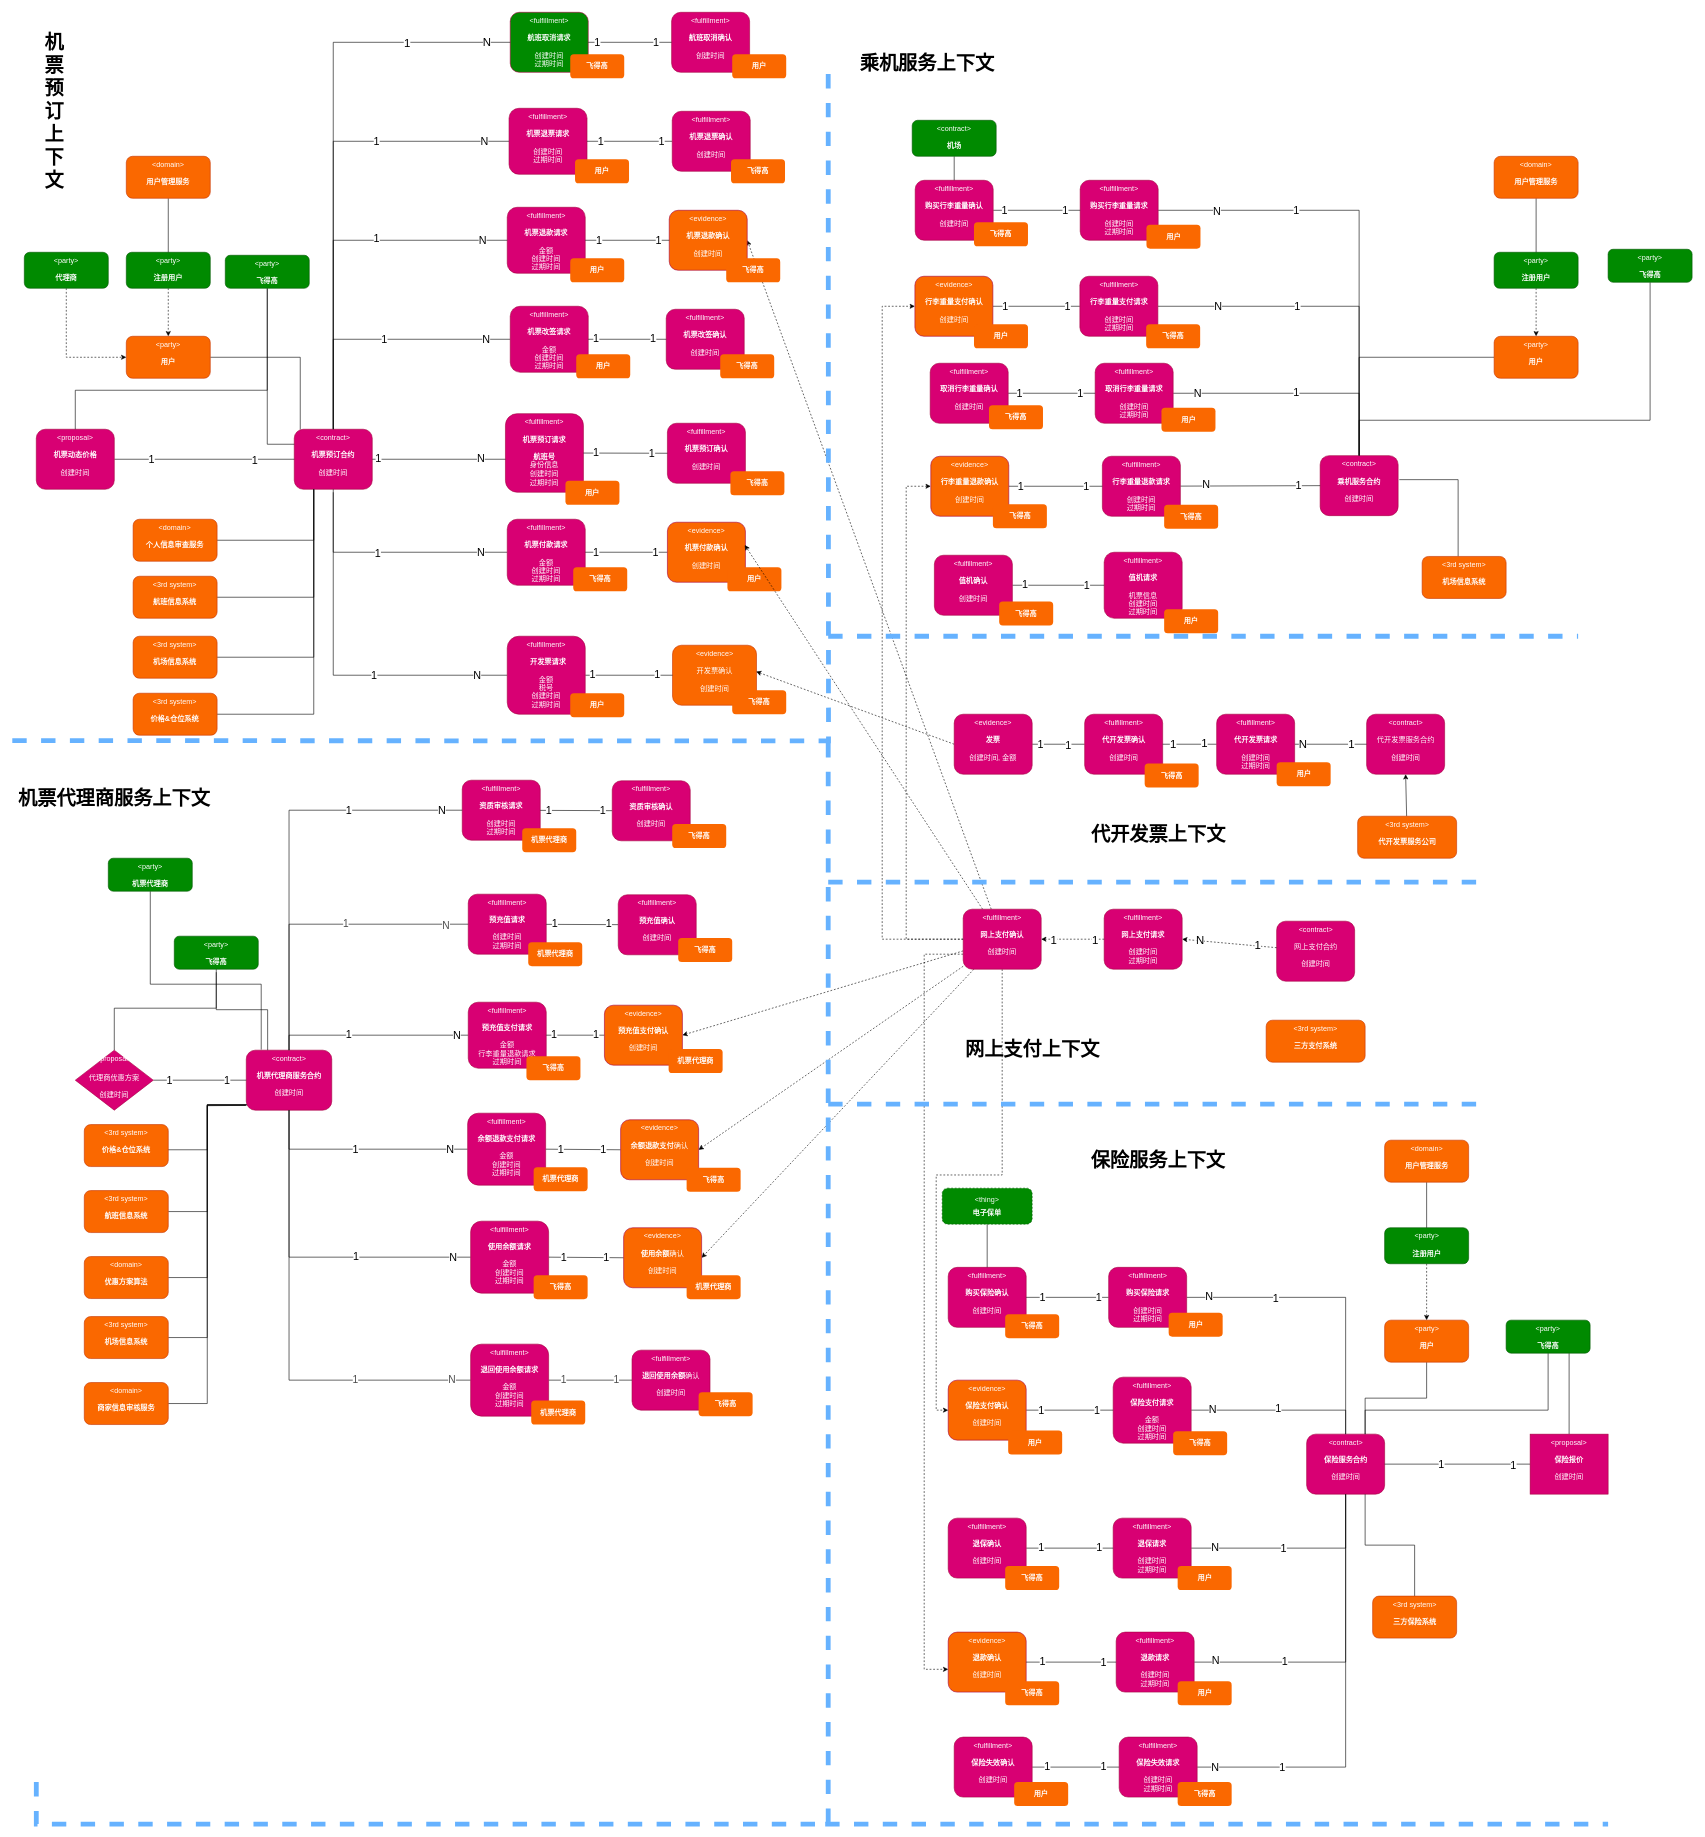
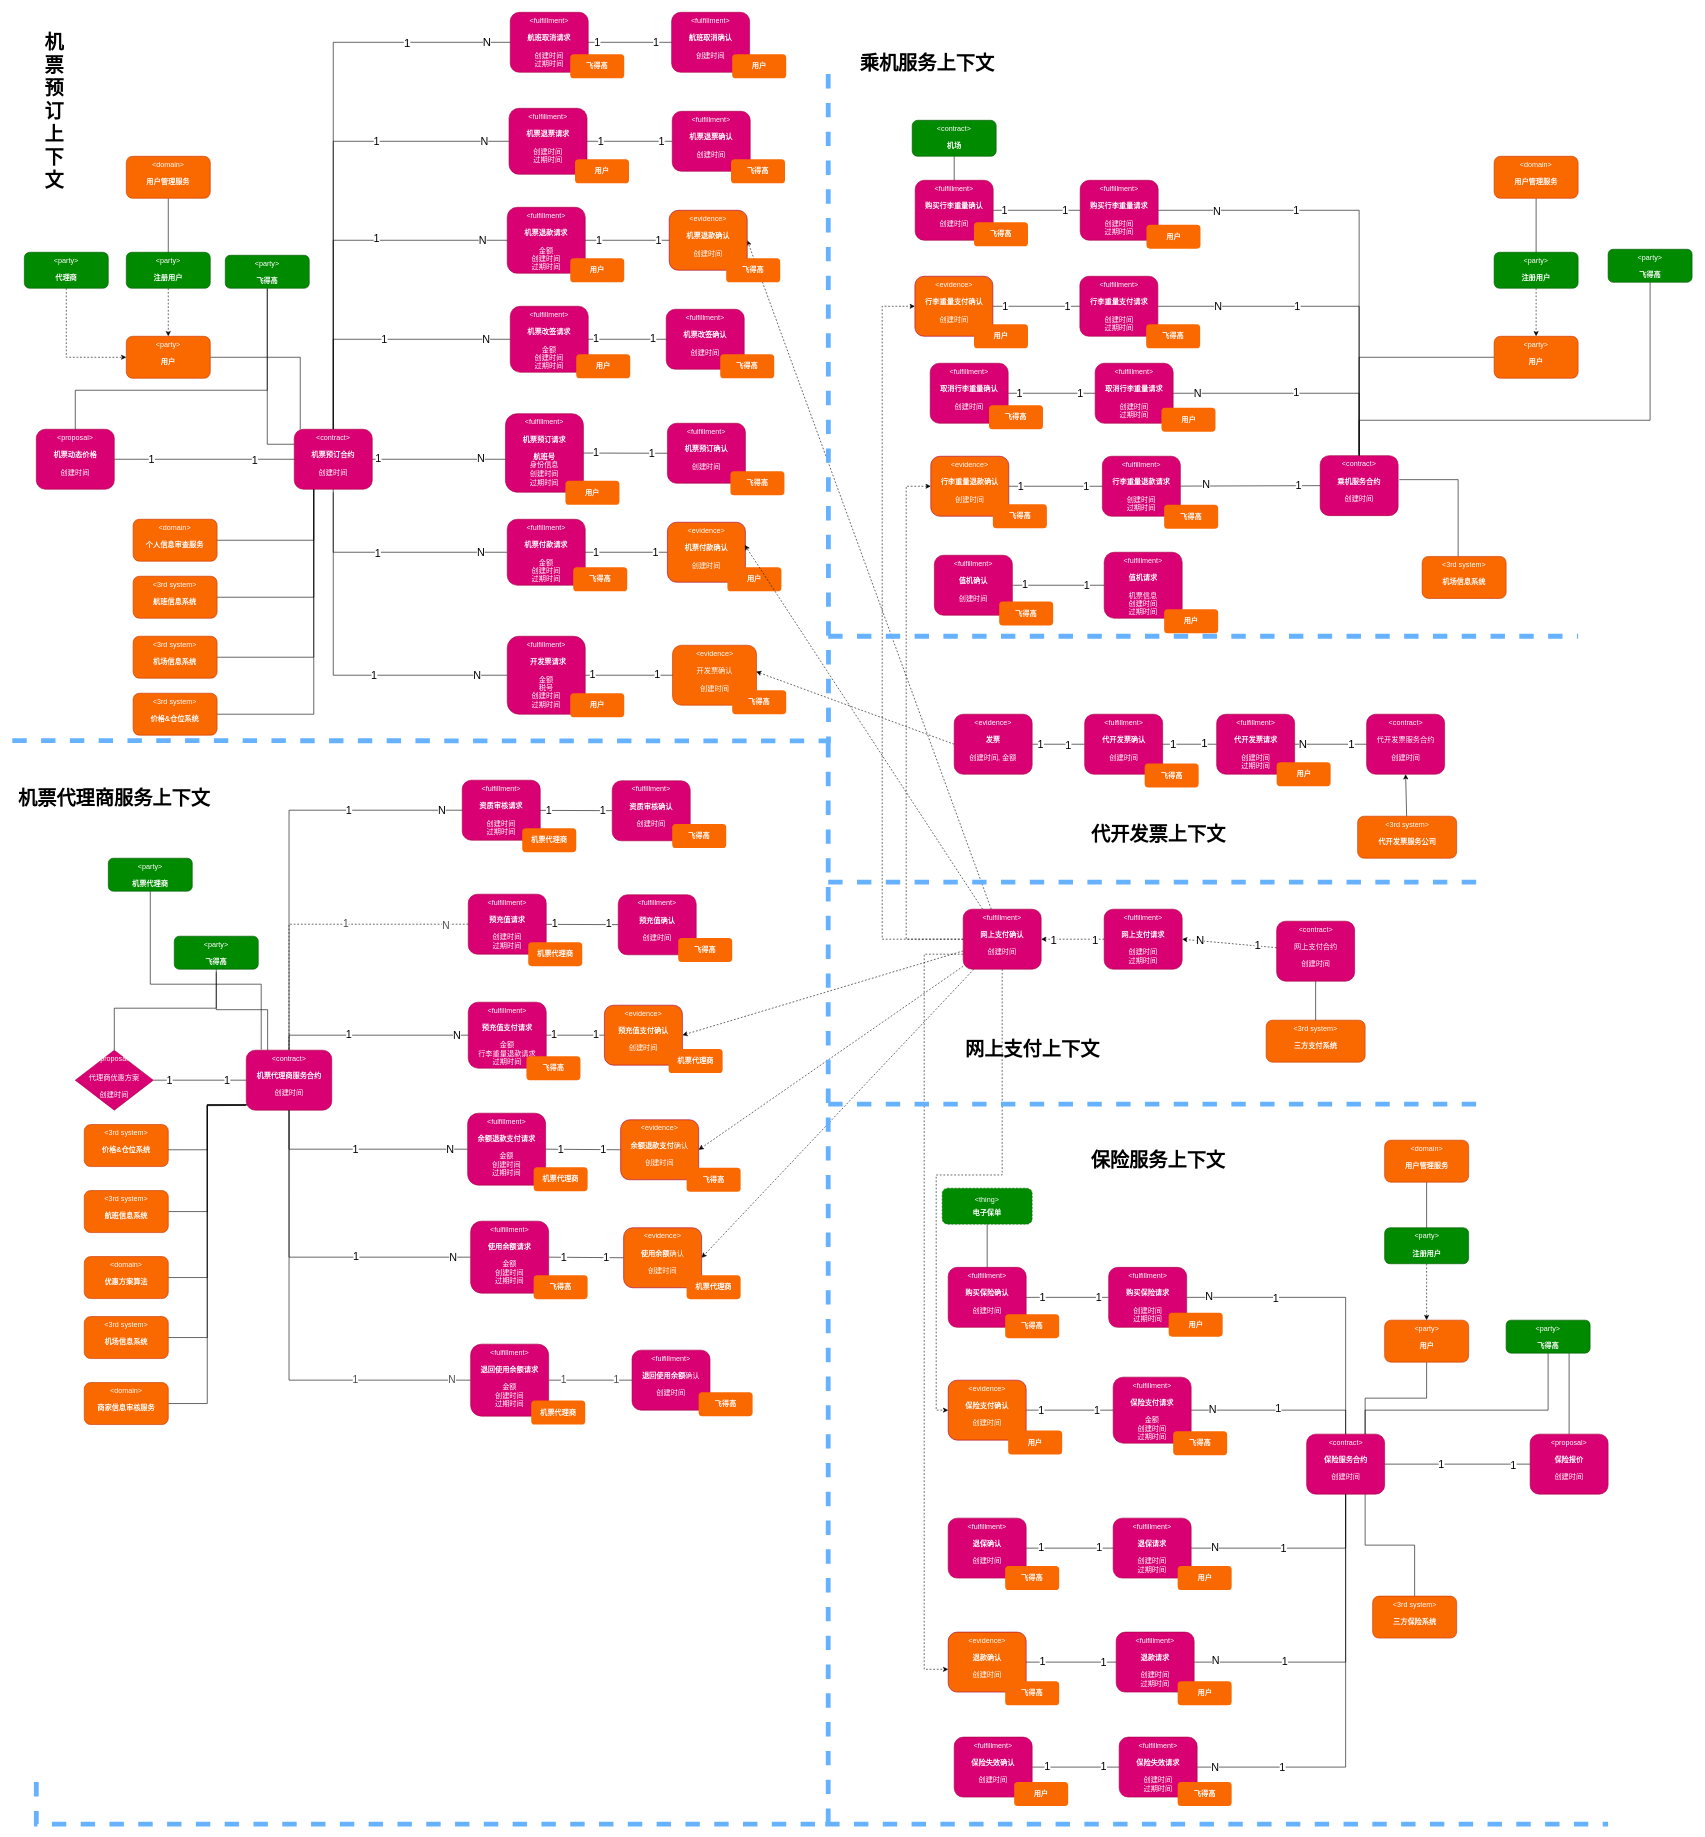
node "<fulfillment> 航班取消请求 创建时间 过期时间": fillcolor #008a00 -> #d80073
edge "<fulfillment> 预充值请求 创建时间 过期时间" -- "<contract> 机票代理商服务合约 创建时间": style solid -> dashed
edge "<contract> 网上支付合约 创建时间" -- "<3rd system> 三方支付系统": added
node "<proposal> 保险报价 创建时间": shape rectangle -> rounded rectangle
